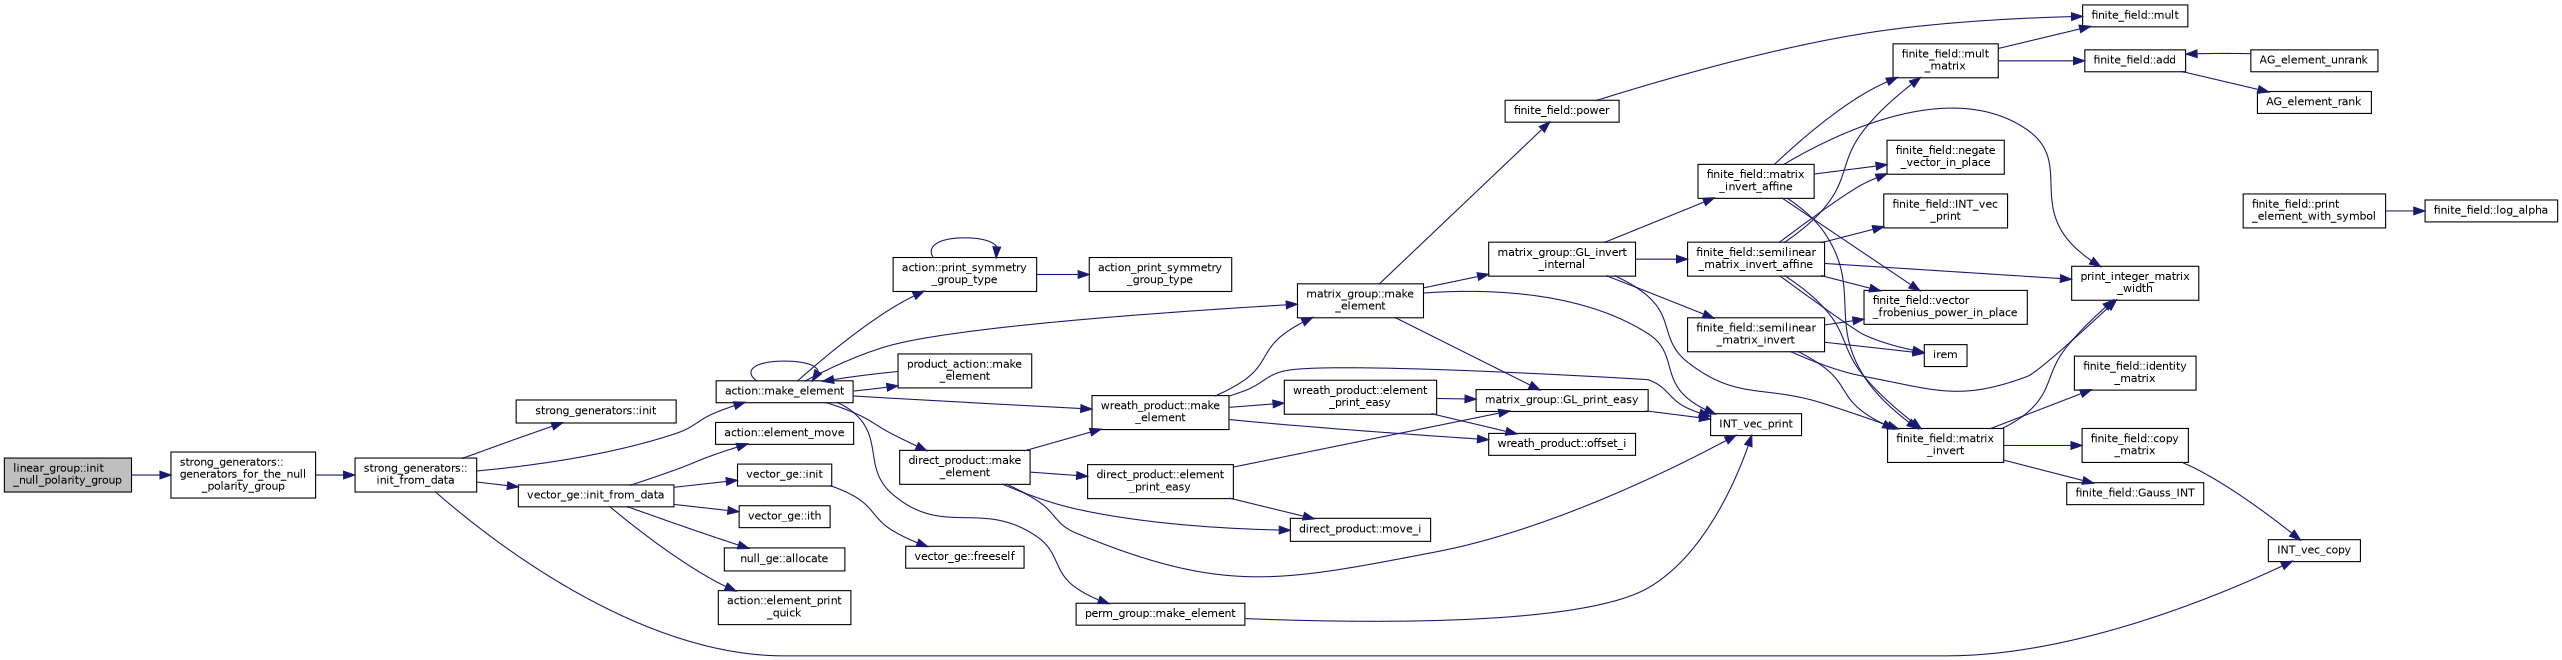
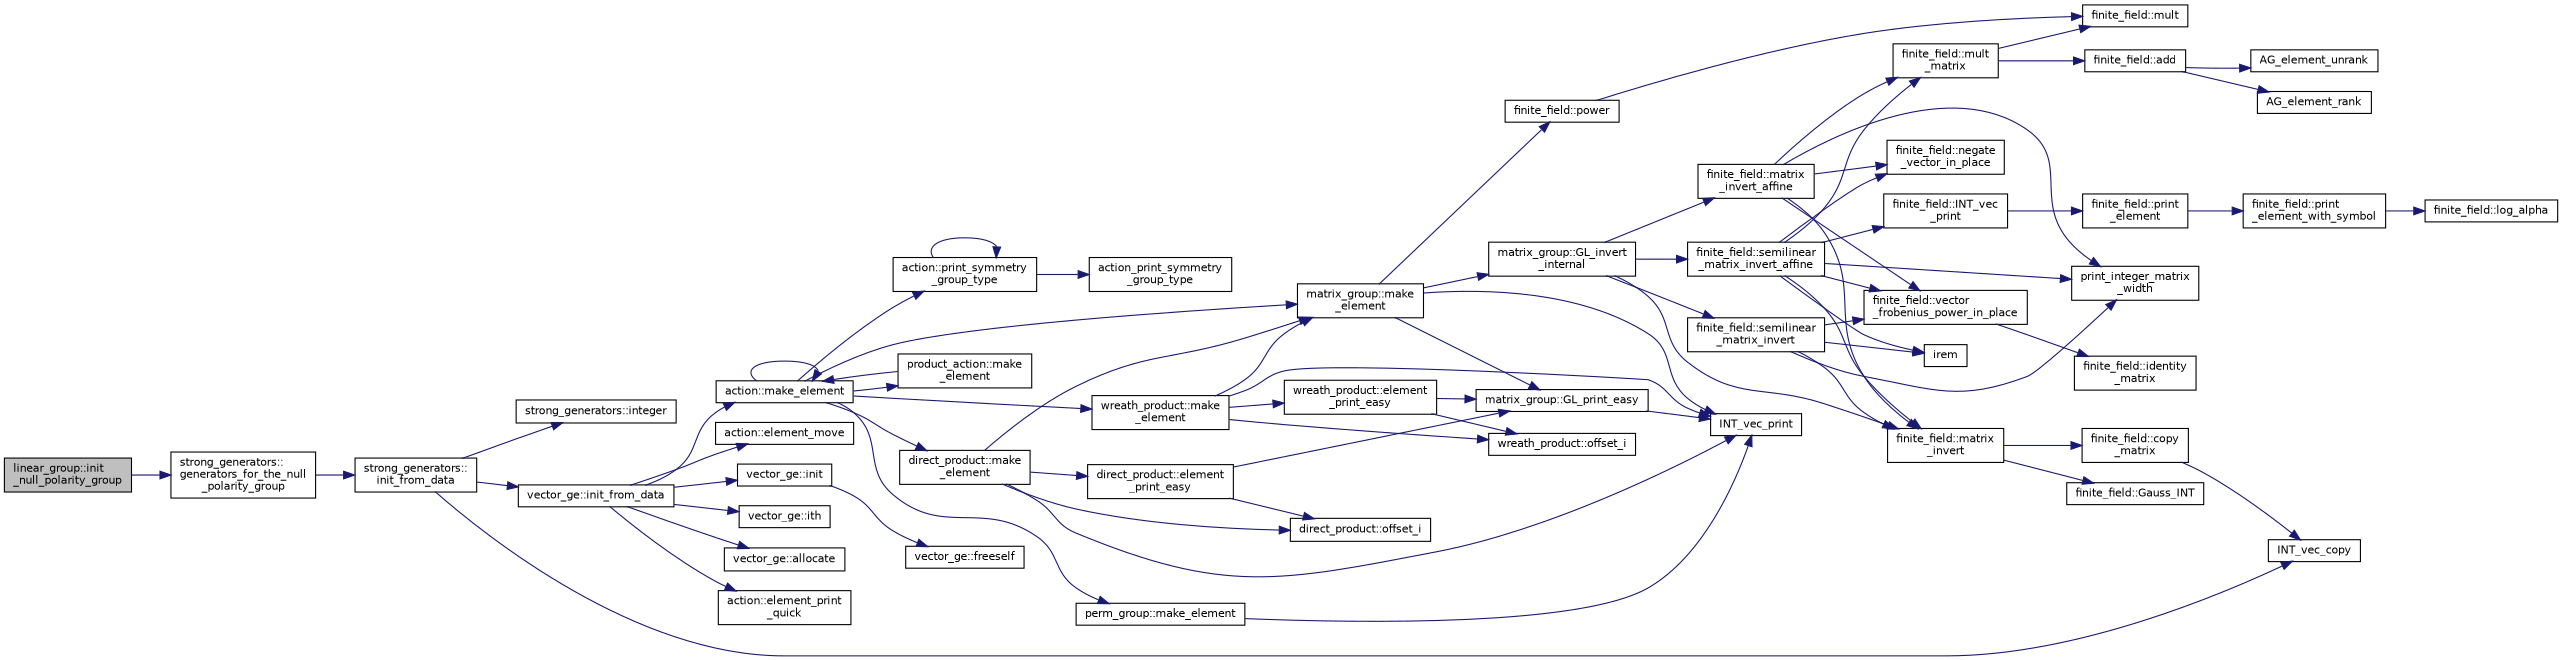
edge "AG_element_unrank" -> "finite_field::add": reversed
node "finite_field::print _element": added
edge "finite_field::matrix _invert" -> "print_integer_matrix _width": removed
edge "finite_field::matrix _invert" -> "finite_field::identity _matrix": now "finite_field::vector _frobenius_power_in_place" -> "finite_field::identity _matrix"
node "strong_generators::init": label "strong_generators::init" -> "strong_generators::integer"
edge "direct_product::make _element" -> "wreath_product::make _element": now "direct_product::make _element" -> "matrix_group::make _element"
edge "strong_generators:: init_from_data" -> "action::make_element": now "vector_ge::init_from_data" -> "action::make_element"
node "direct_product::move_i": label "direct_product::move_i" -> "direct_product::offset_i"
node "null_ge::allocate": label "null_ge::allocate" -> "vector_ge::allocate"
